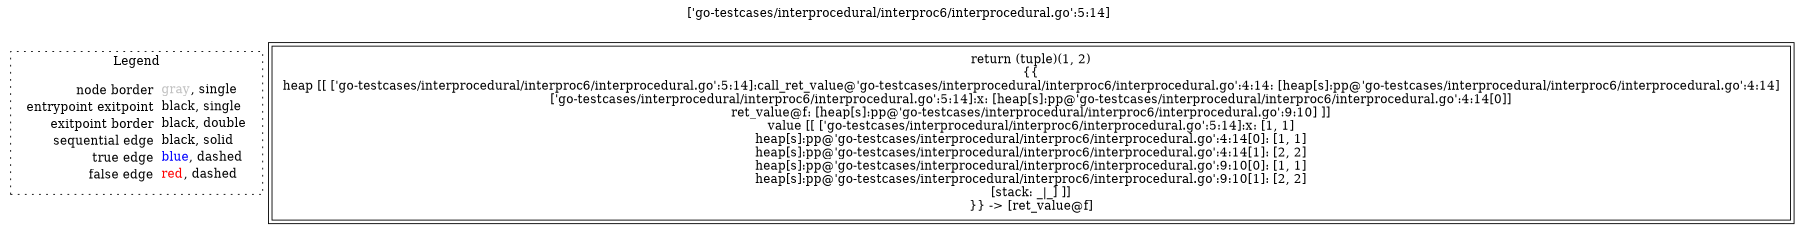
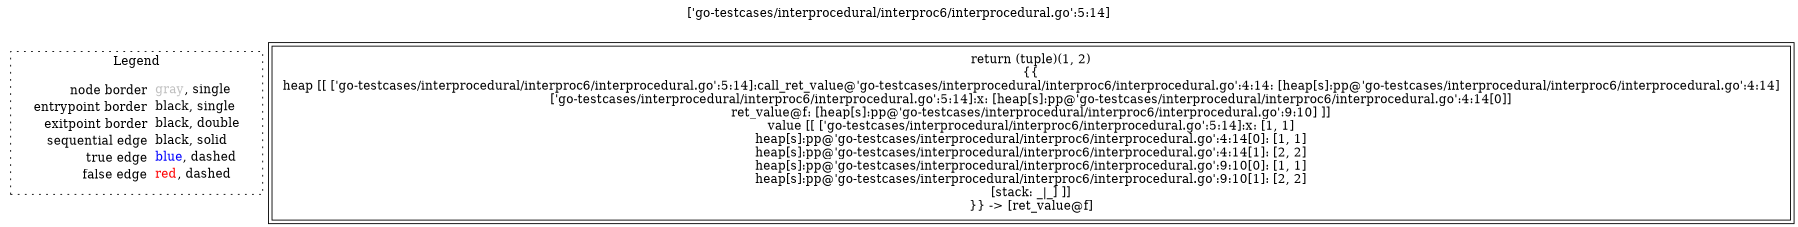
node "node border": text "entrypoint exitpoint" -> "entrypoint border"
